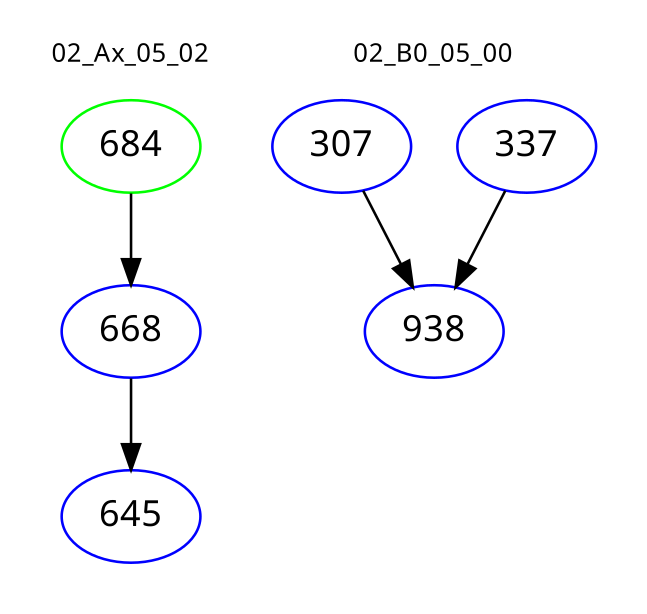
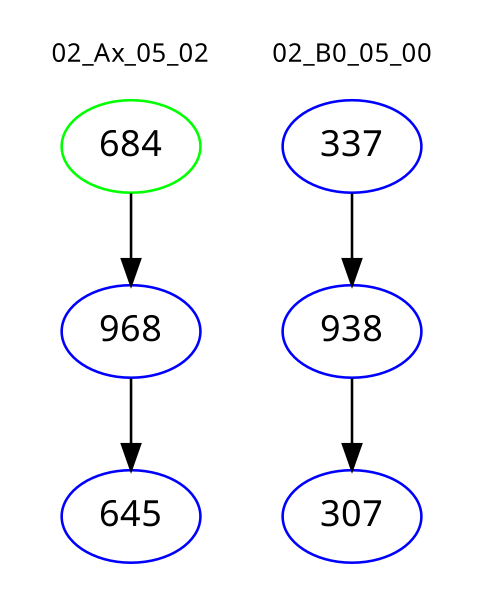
edge "307" -> "938": reversed
node "668": label "668" -> "968"
